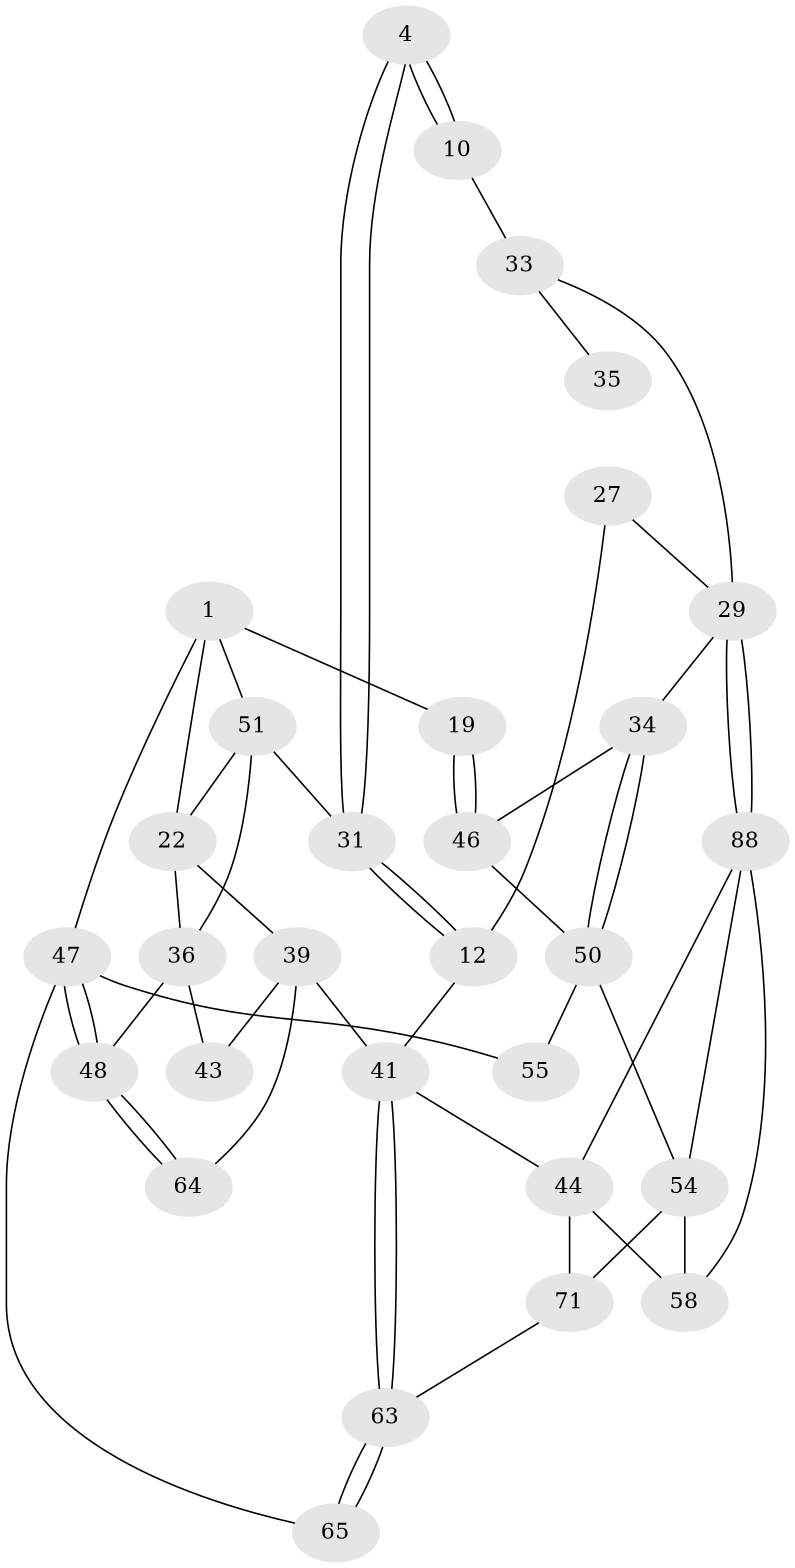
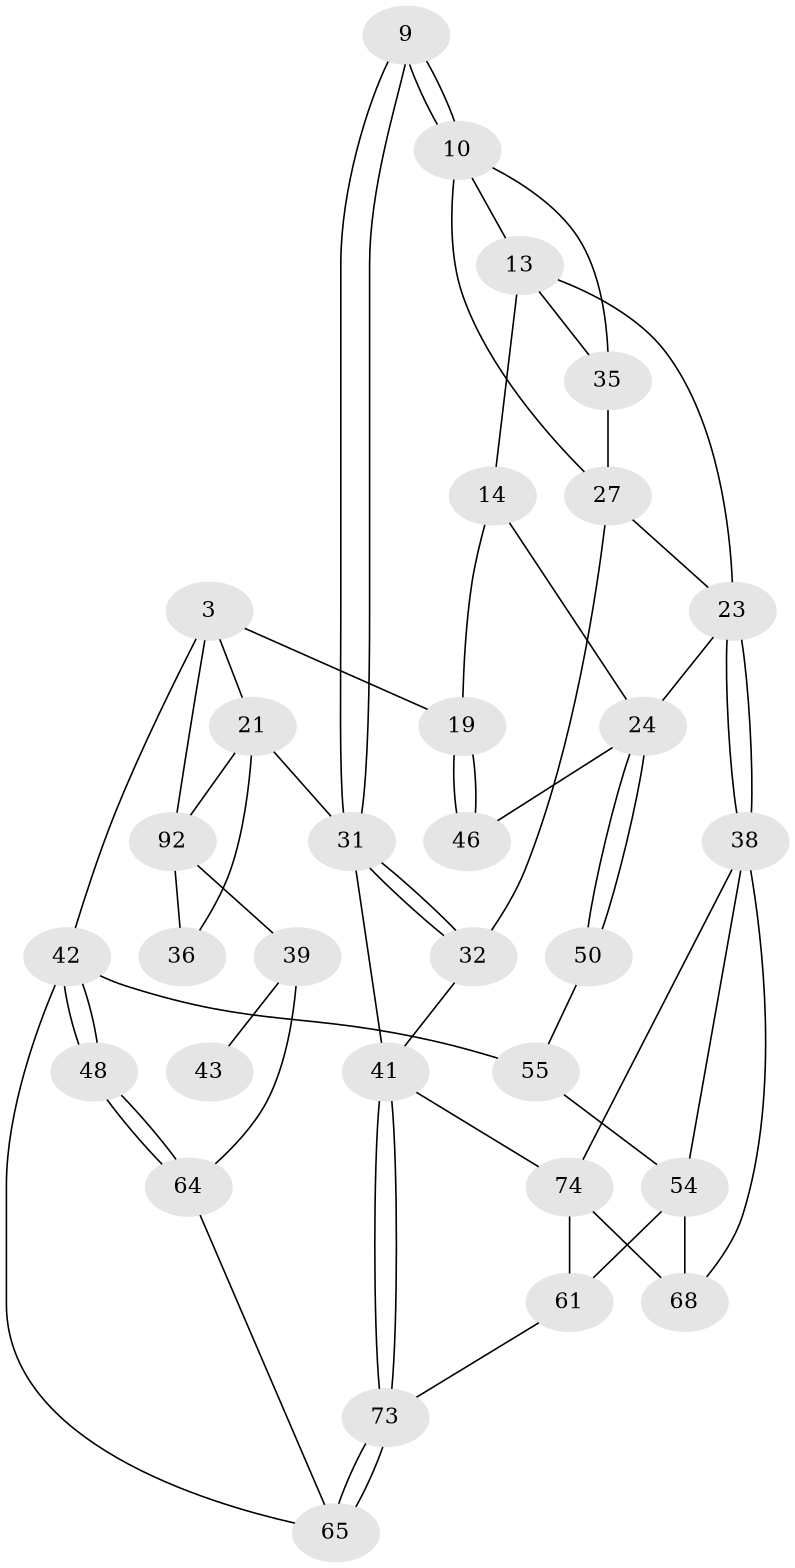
node "4": label "4" -> "9"
edge "10" -- "35": added
node "33": label "33" -> "13"
edge "10" -- "27": added
edge "35" -- "27": added
node "14": added
node "1": label "1" -> "3"
node "29": label "29" -> "23"
node "51": label "51" -> "21"
node "34": label "34" -> "24"
node "22": label "22" -> "92"
node "88": label "88" -> "38"
edge "46" -- "50": removed
node "47": label "47" -> "42"
node "12": label "12" -> "32"
edge "36" -- "48": removed
edge "39" -- "41": now "31" -- "41"
edge "36" -- "43": removed
edge "50" -- "54": now "55" -- "54"
node "44": label "44" -> "74"
node "71": label "71" -> "61"
node "58": label "58" -> "68"
edge "64" -- "65": added
node "63": label "63" -> "73"
